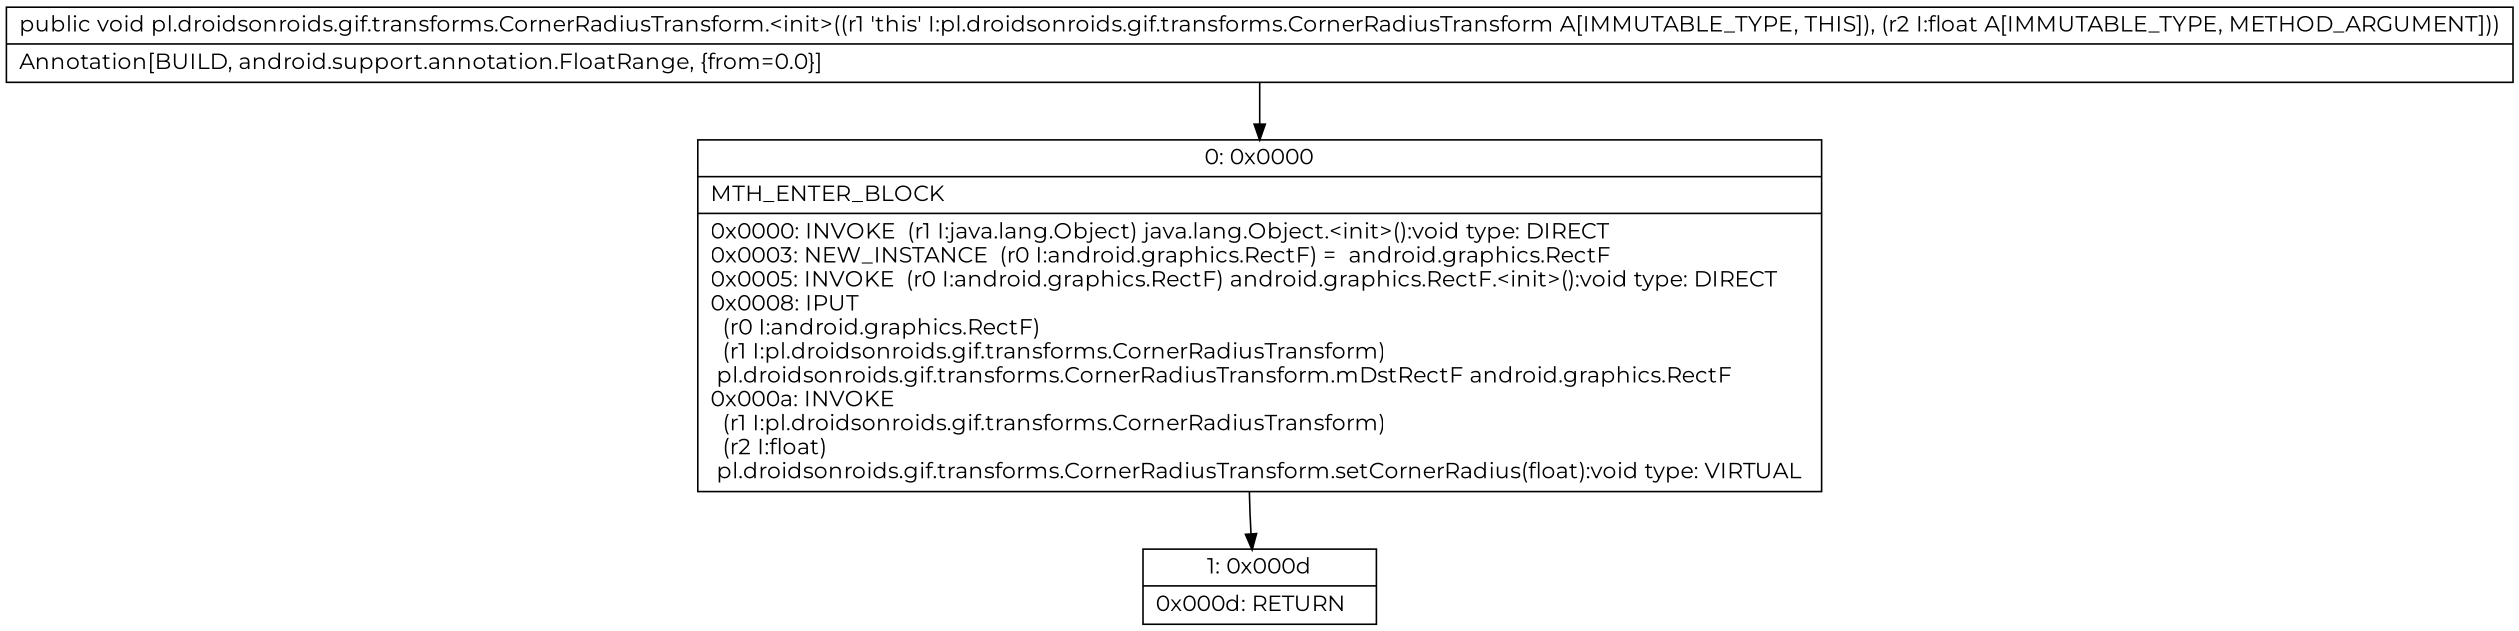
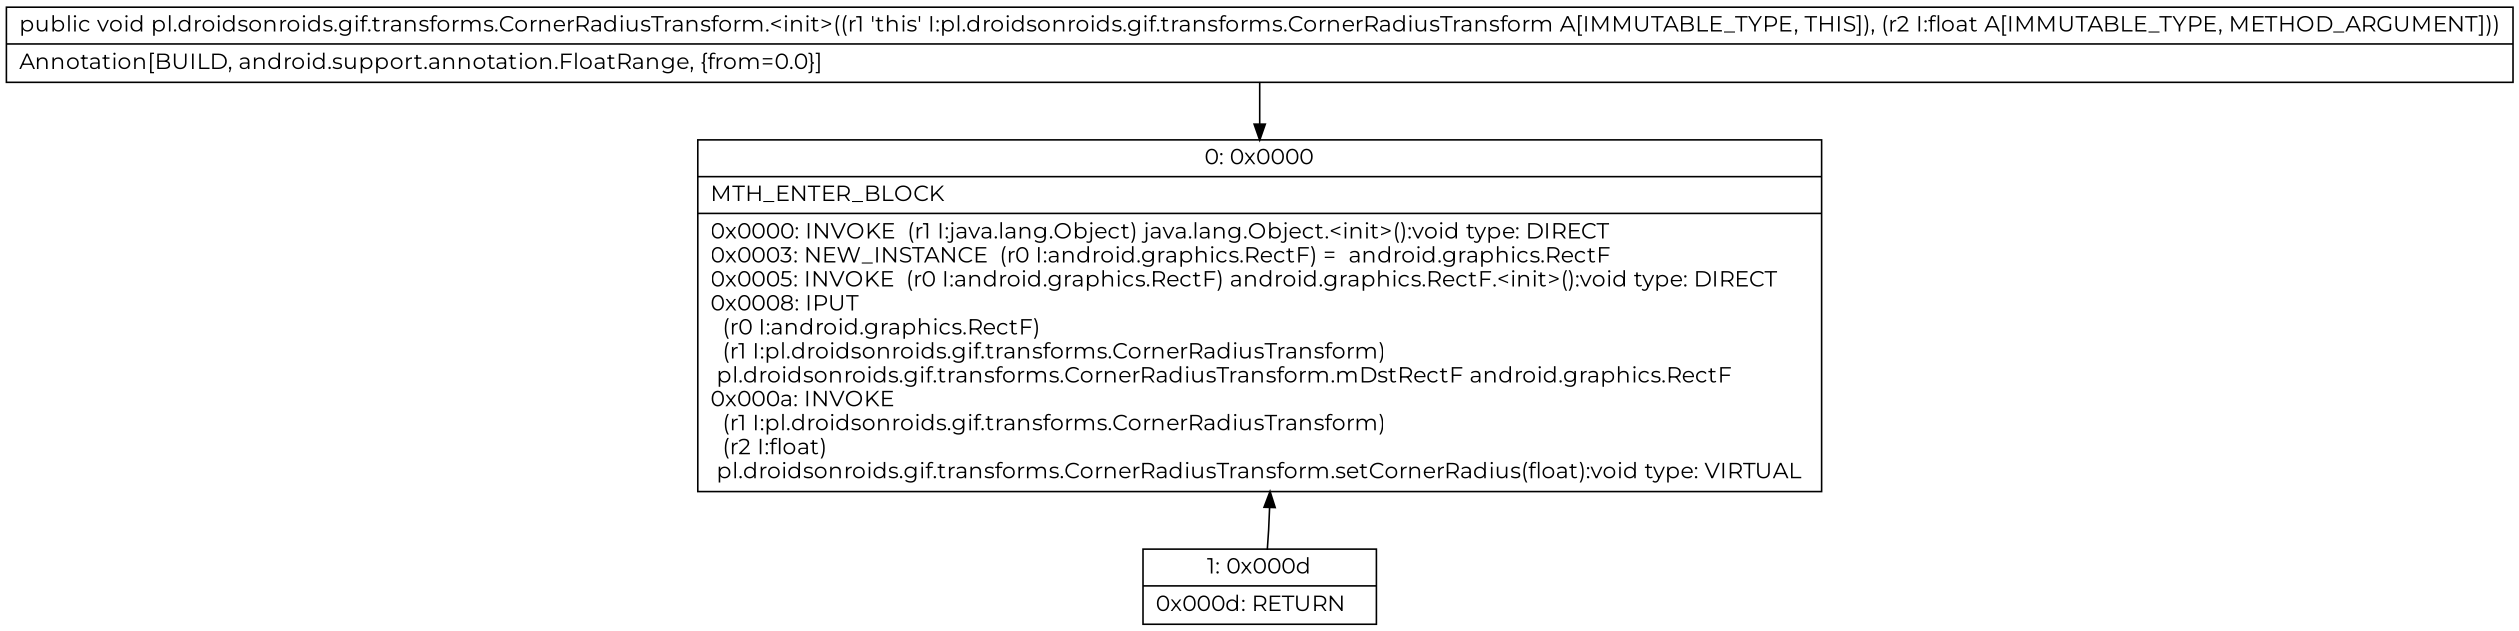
edge "0: 0x0000" -> "1: 0x000d": reversed
